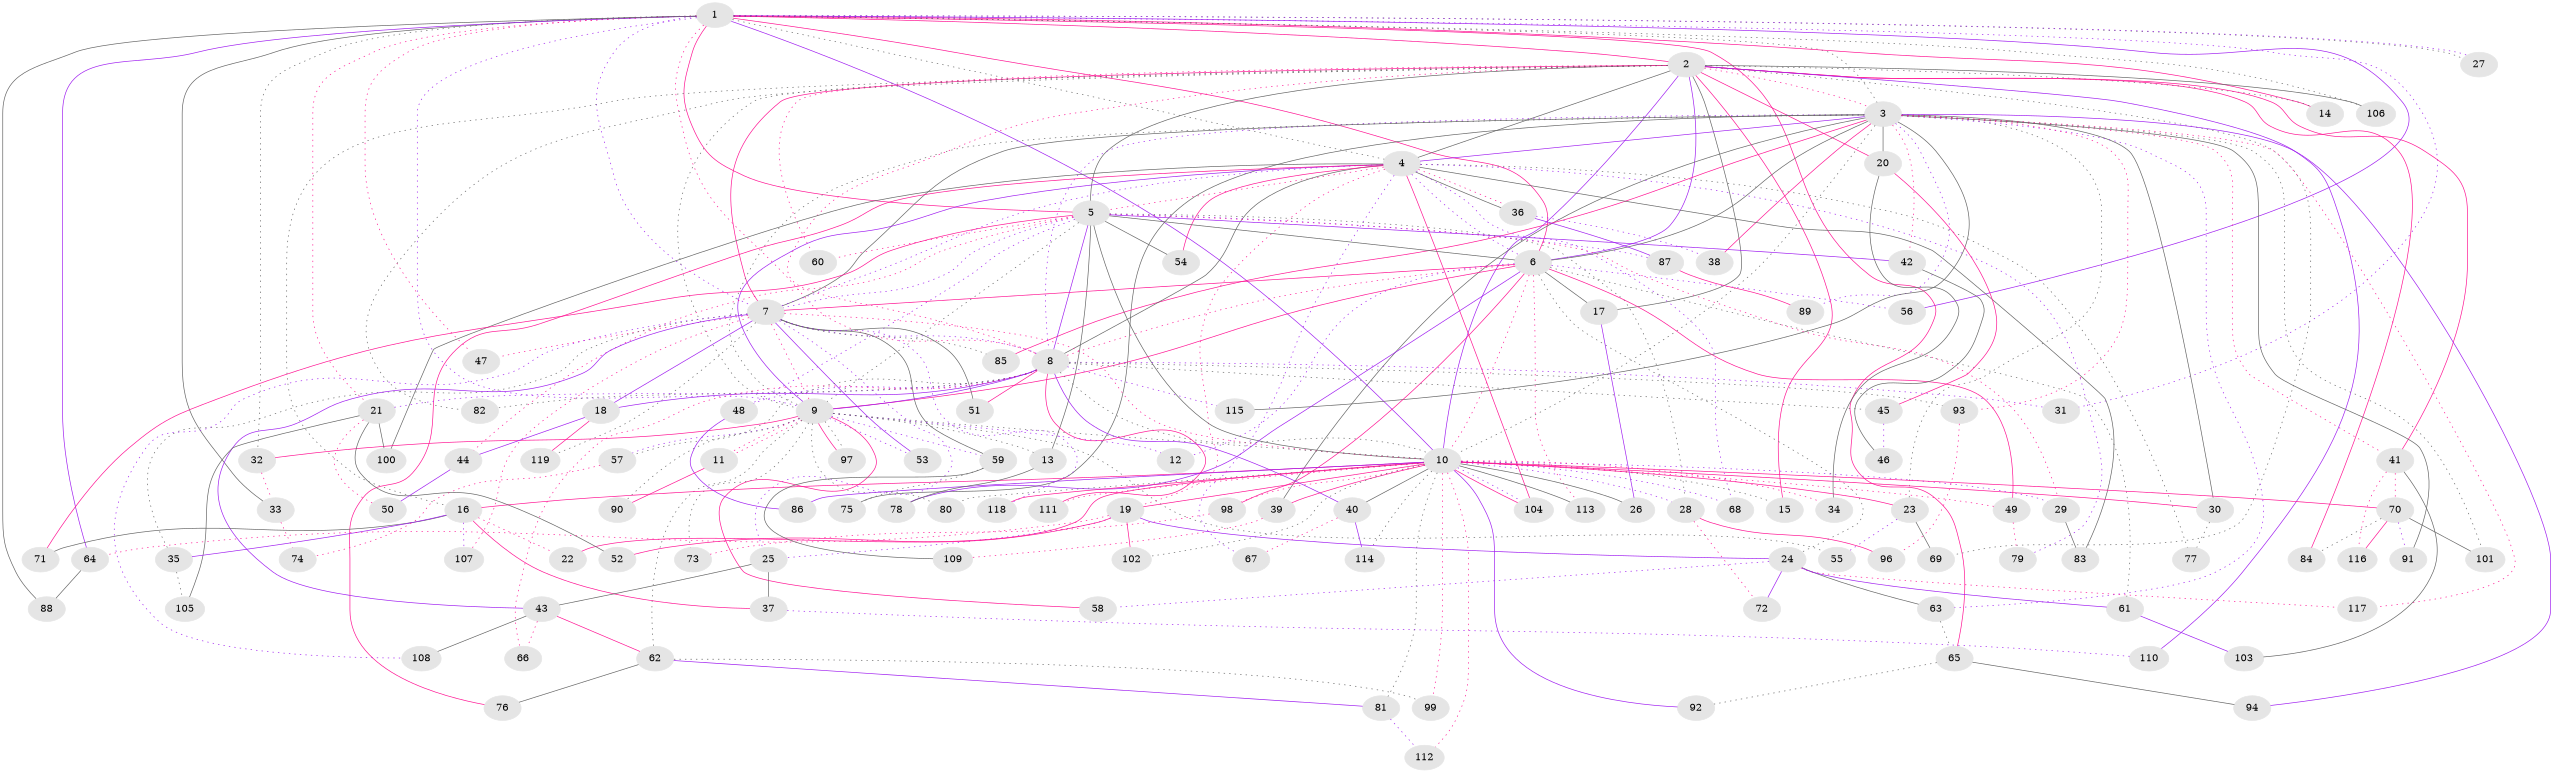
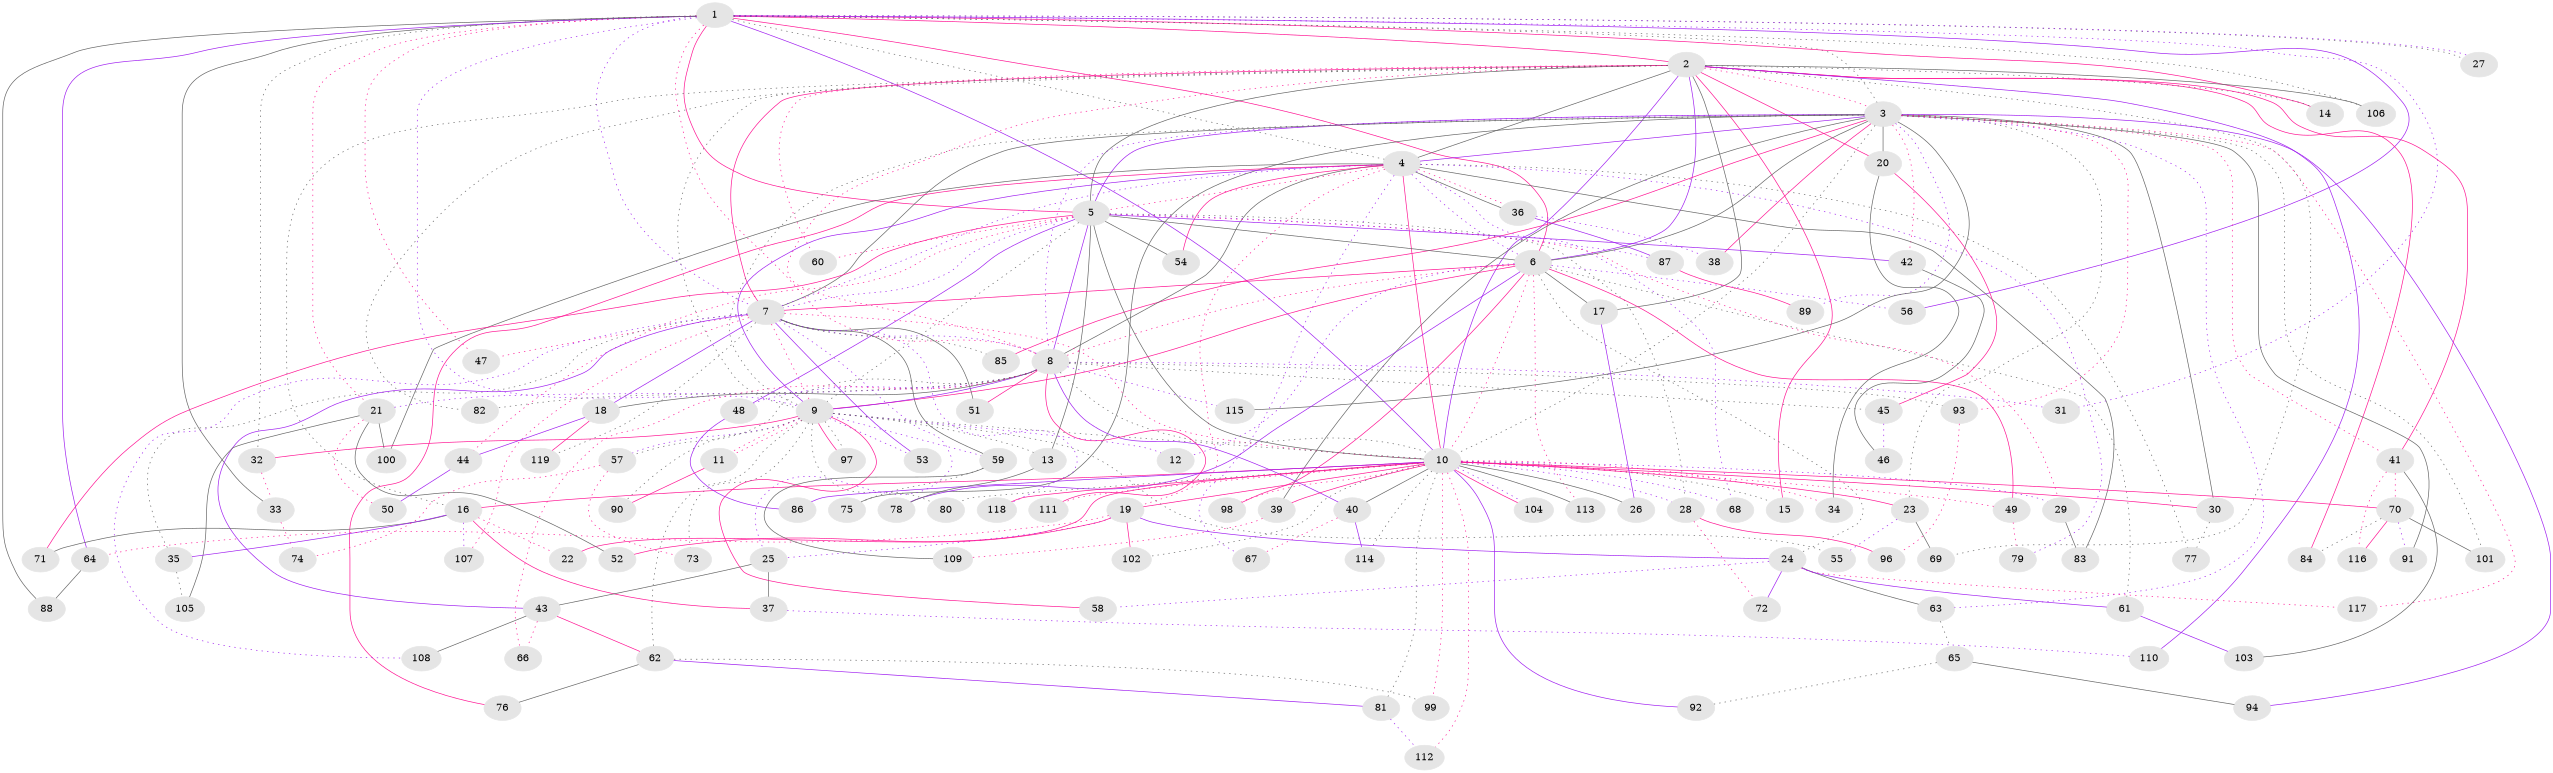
edge "1" -- "65": removed
edge "3" -- "5": added
edge "5" -- "48": style dotted -> solid
edge "4" -- "104": now "4" -- "10"
edge "8" -- "18": color purple -> gray40
edge "98" -- "73": now "57" -- "73"
